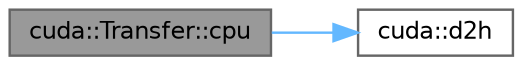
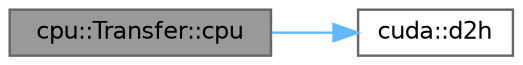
node "cuda::Transfer::cpu": label "cuda::Transfer::cpu" -> "cpu::Transfer::cpu"
